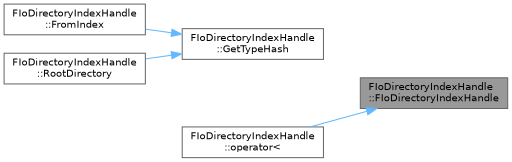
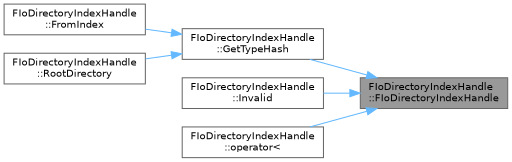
edge "FIoDirectoryIndexHandle ::GetTypeHash" -> "FIoDirectoryIndexHandle ::FIoDirectoryIndexHandle": added
node "FIoDirectoryIndexHandle ::Invalid": added
